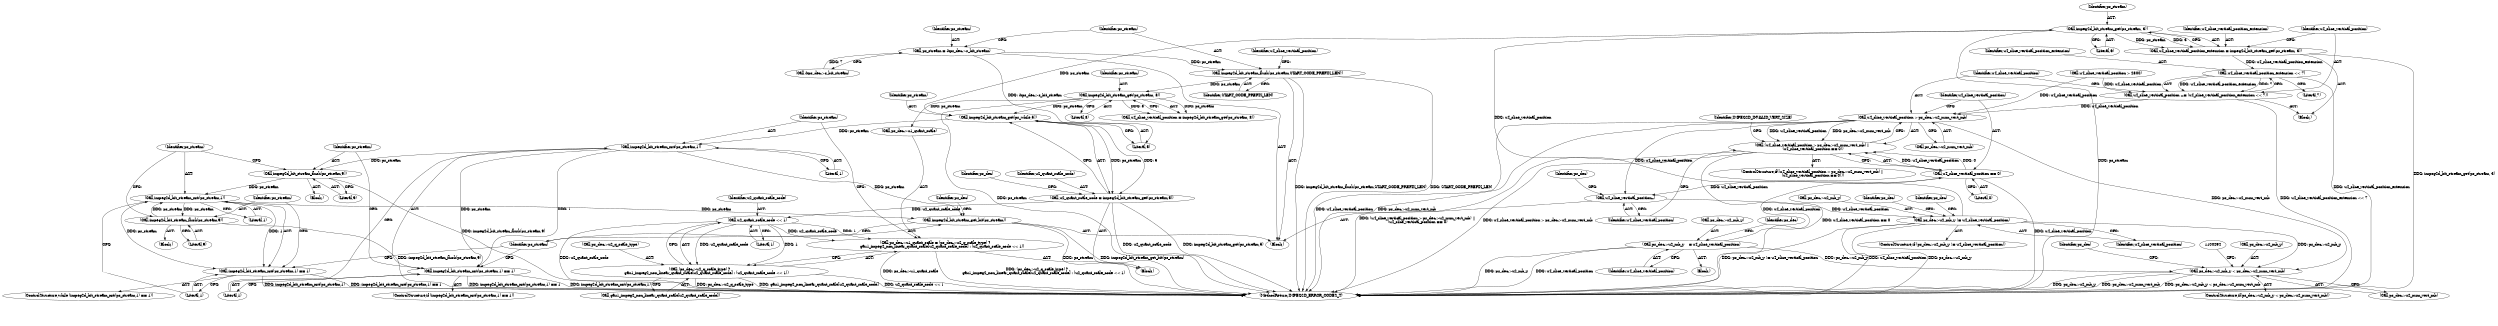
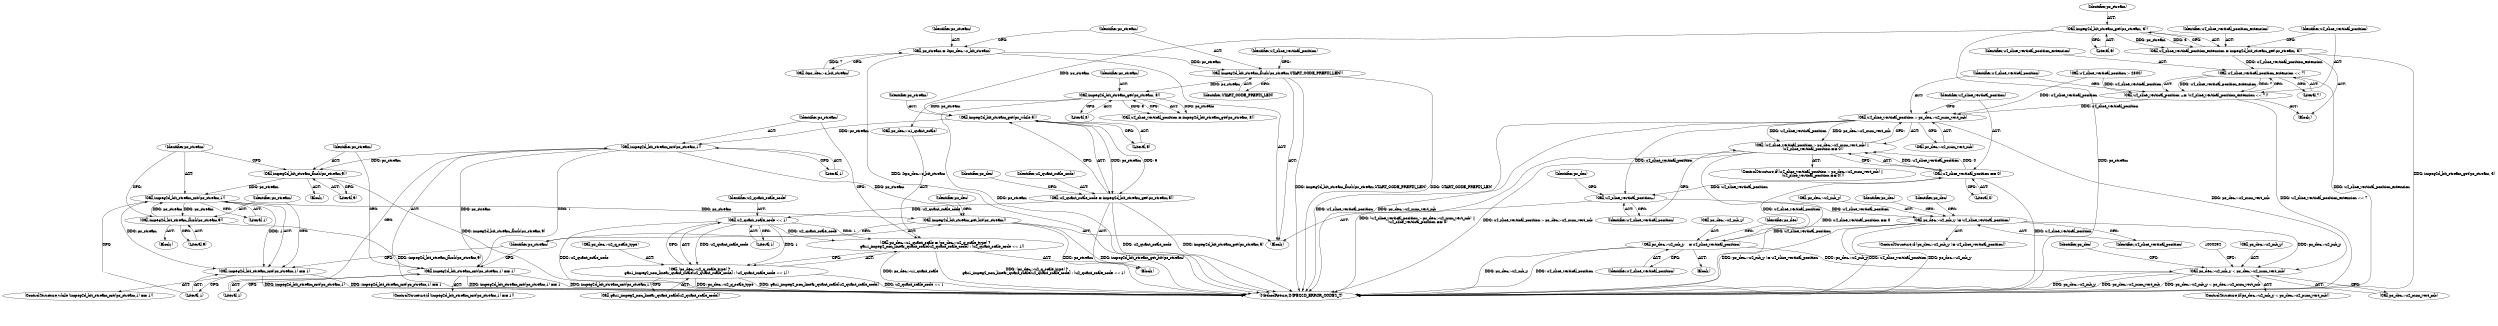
edge "(Call,ps_dec->u2_mb_y != u4_slice_vertical_position)" -> "(Call,impeg2d_bit_stream_get(ps_stream, 3))": now "(Call,ps_dec->u2_mb_y != u4_slice_vertical_position)" -> "(Call,ps_dec->u2_mb_y    = u4_slice_vertical_position)"
edge "(Literal,7)" -> "(Call,u4_slice_vertical_position_extension << 7)": added, label "AST:"
edge "(Call,impeg2d_bit_stream_get(ps_stream, 8))" -> "(Call,impeg2d_bit_stream_get(ps_while,5))": removed, label "DDG: ps_stream"
edge "(Call,ps_stream = &ps_dec->s_bit_stream)" -> "(Literal,5)": now "(Call,ps_stream = &ps_dec->s_bit_stream)" -> "(MethodReturn,IMPEG2D_ERROR_CODES_T)"
node "(Identifier,IMPEG2D_INVALID_VERT_SIZE)": removed
node "1100294": label "1100294" -> "1000294"
